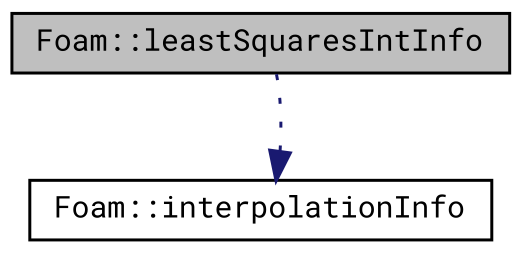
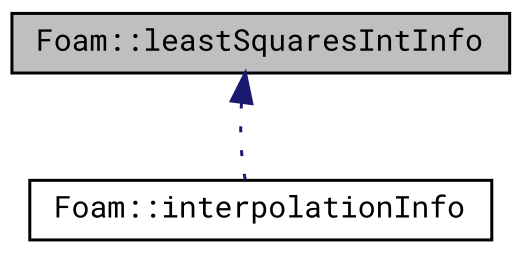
edge "Foam::leastSquaresIntInfo" -> "Foam::interpolationInfo": reversed
